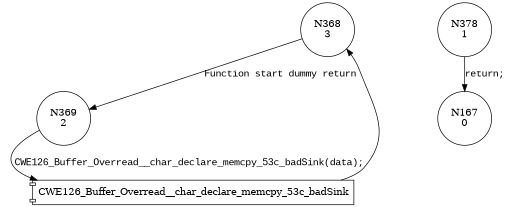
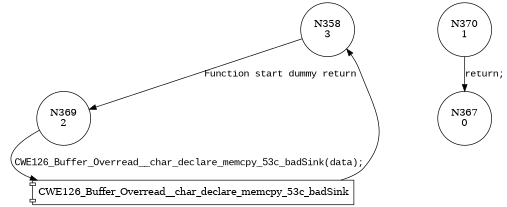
node "N368 3": label "N368 3" -> "N358 3"
node "N378 1": label "N378 1" -> "N370 1"
node "N167 0": label "N167 0" -> "N367 0"
